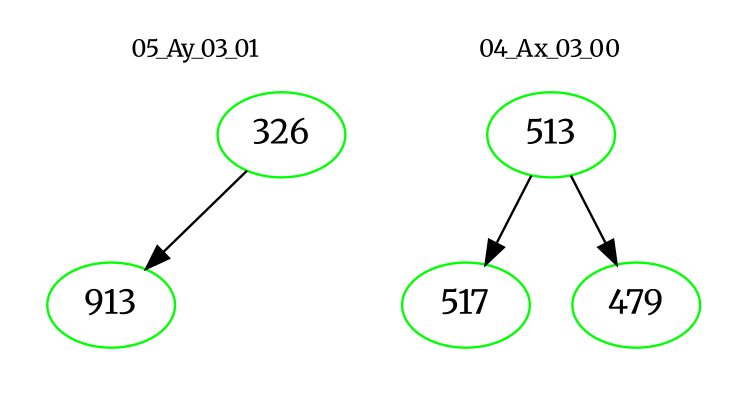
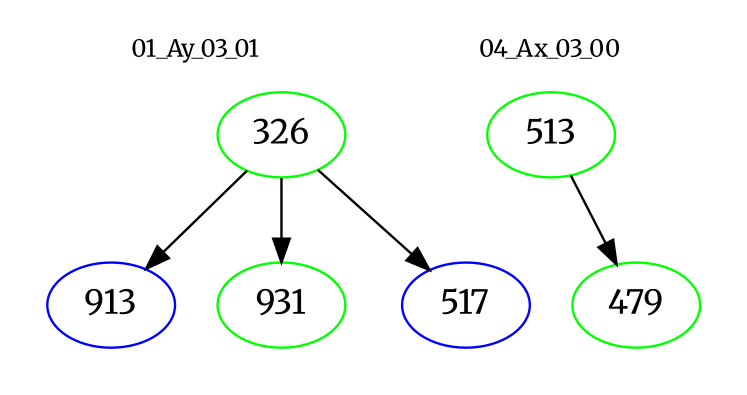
cluster "05_Ay_03_01": label "05_Ay_03_01" -> "01_Ay_03_01"
edge "513" -> "517": now "326" -> "517"
node "913": color green -> blue
node "931": added
node "517": color green -> blue
